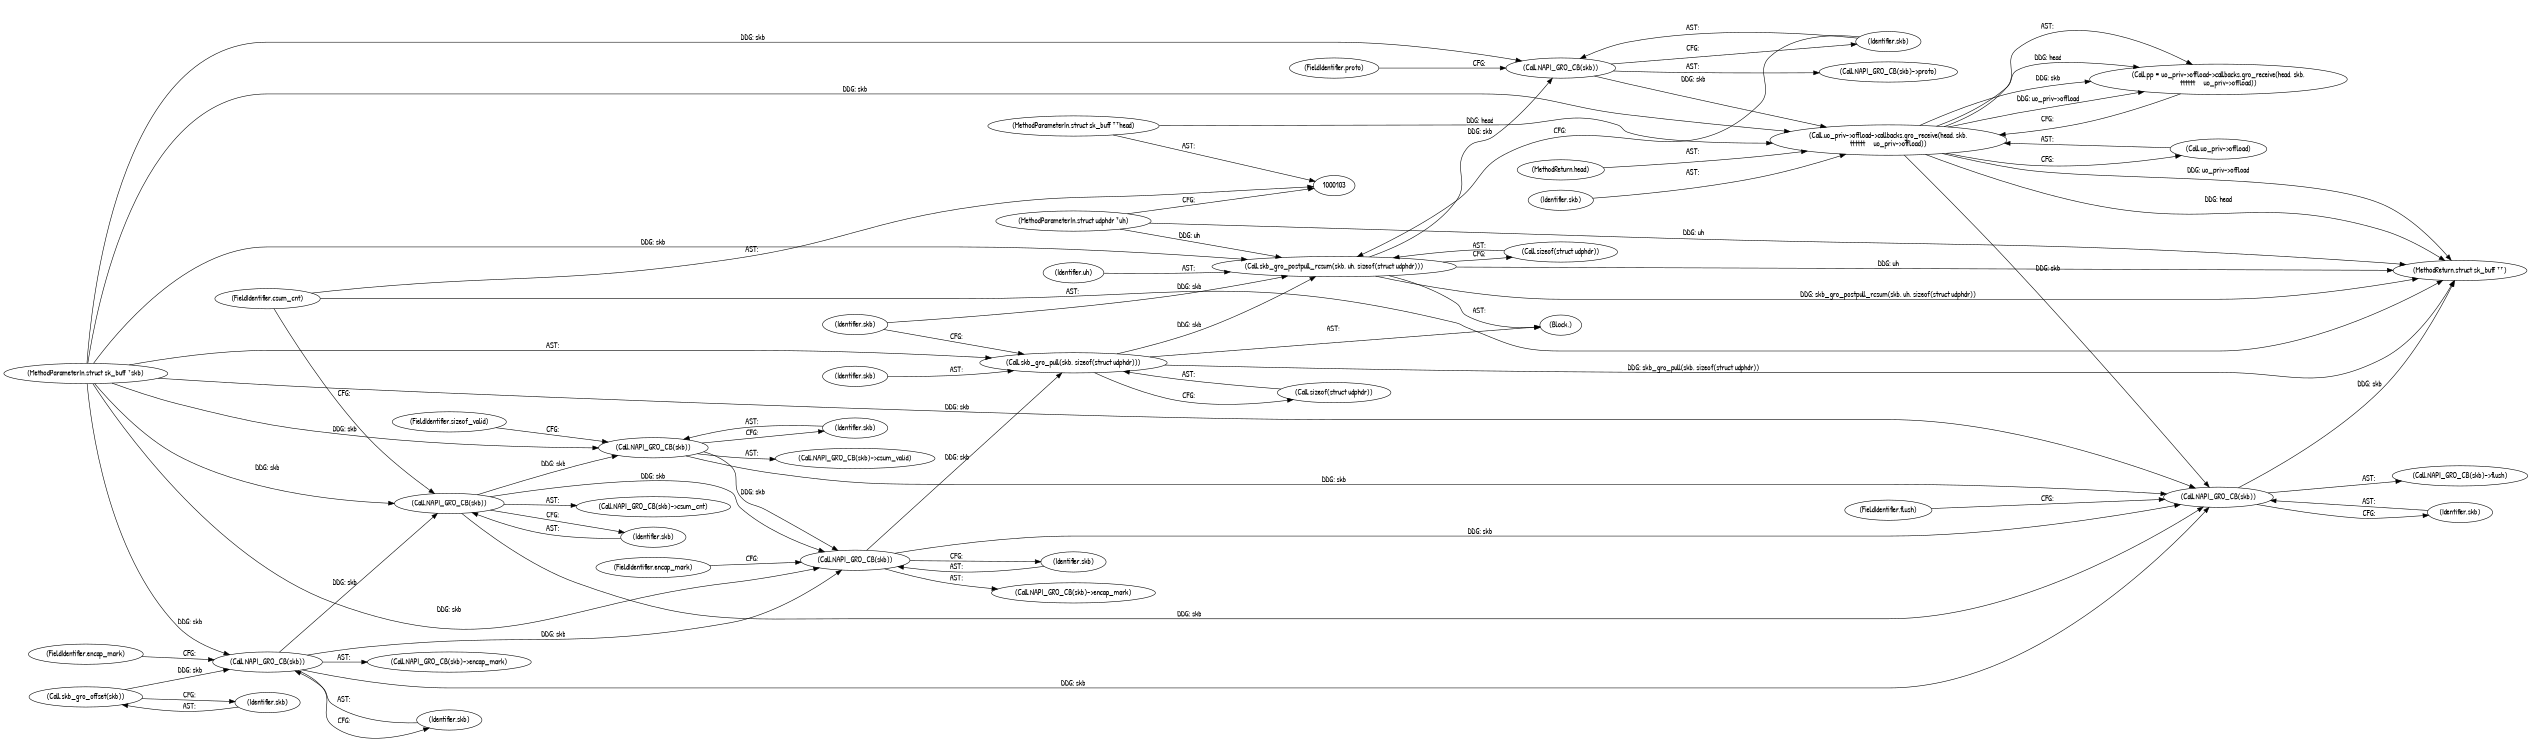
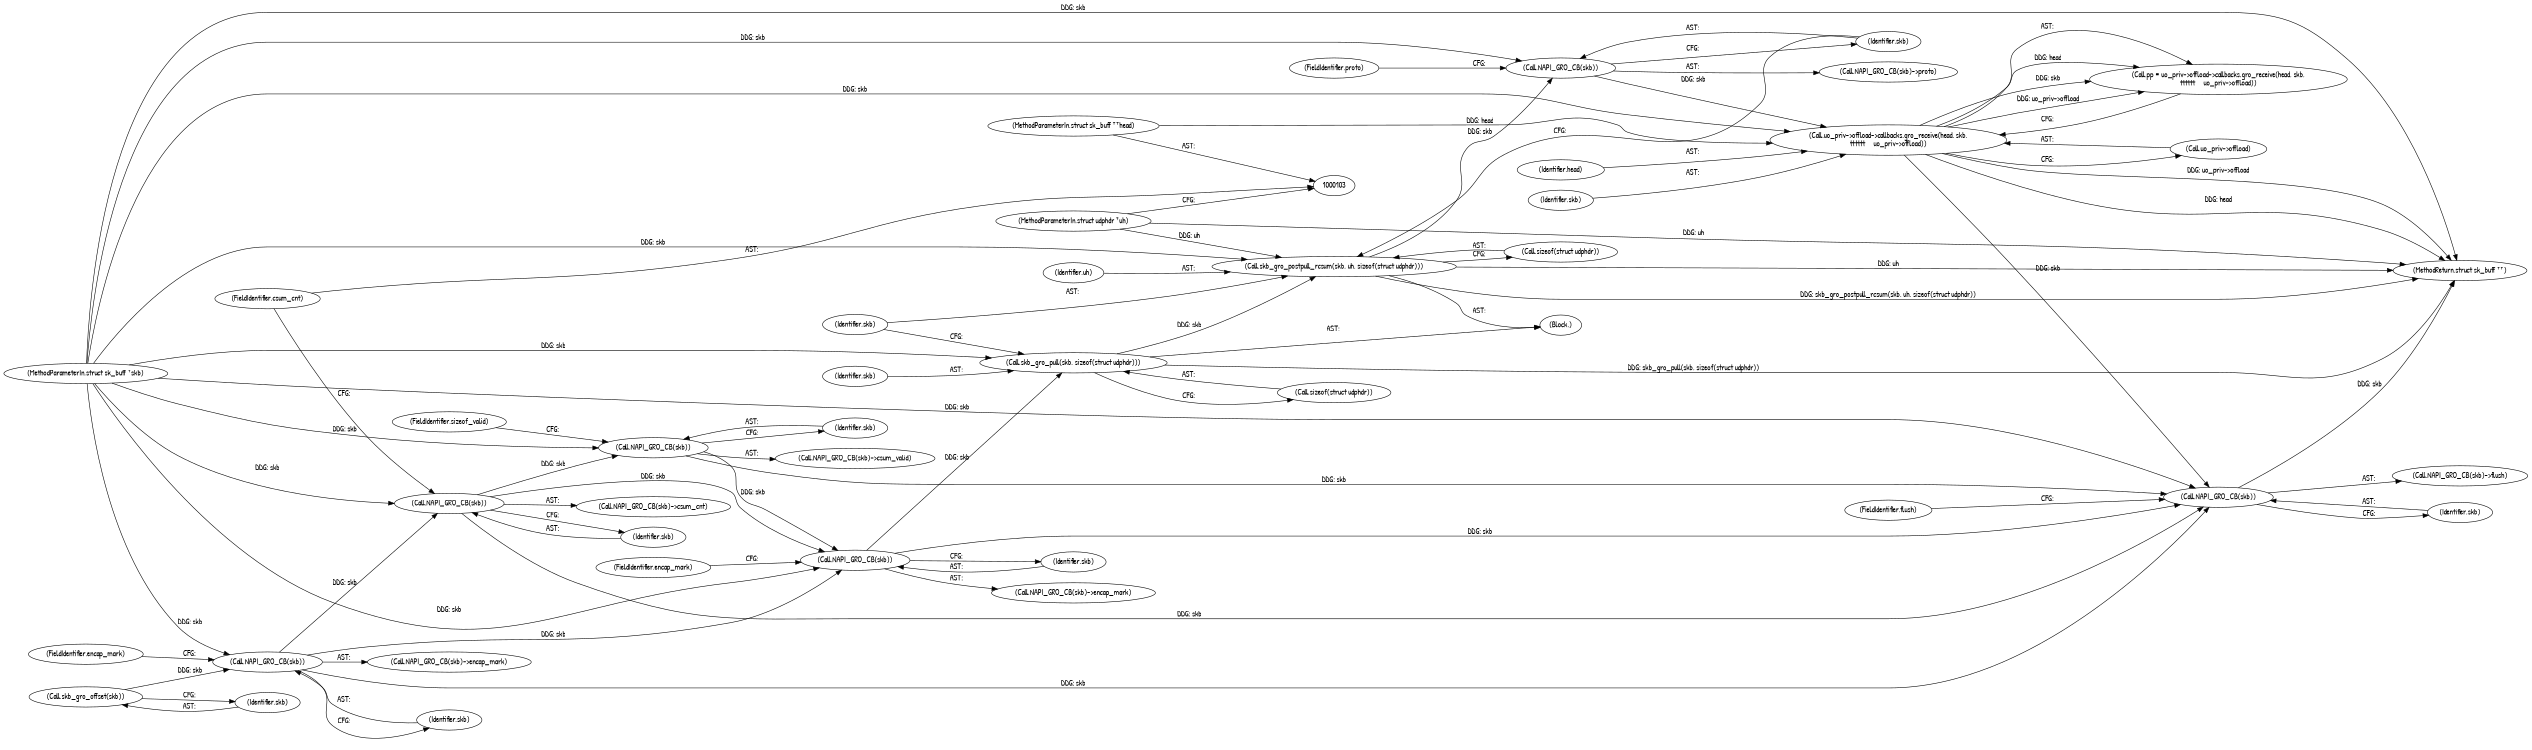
node "(MethodReturn,head)": label "(MethodReturn,head)" -> "(Identifier,head)"
edge "(FieldIdentifier,csum_cnt)" -> "(MethodReturn,struct sk_buff **)": now "(MethodParameterIn,struct sk_buff *skb)" -> "(MethodReturn,struct sk_buff **)"
edge "(MethodParameterIn,struct sk_buff *skb)" -> "(Call,skb_gro_pull(skb, sizeof(struct udphdr)))": label "AST: " -> "DDG: skb"
